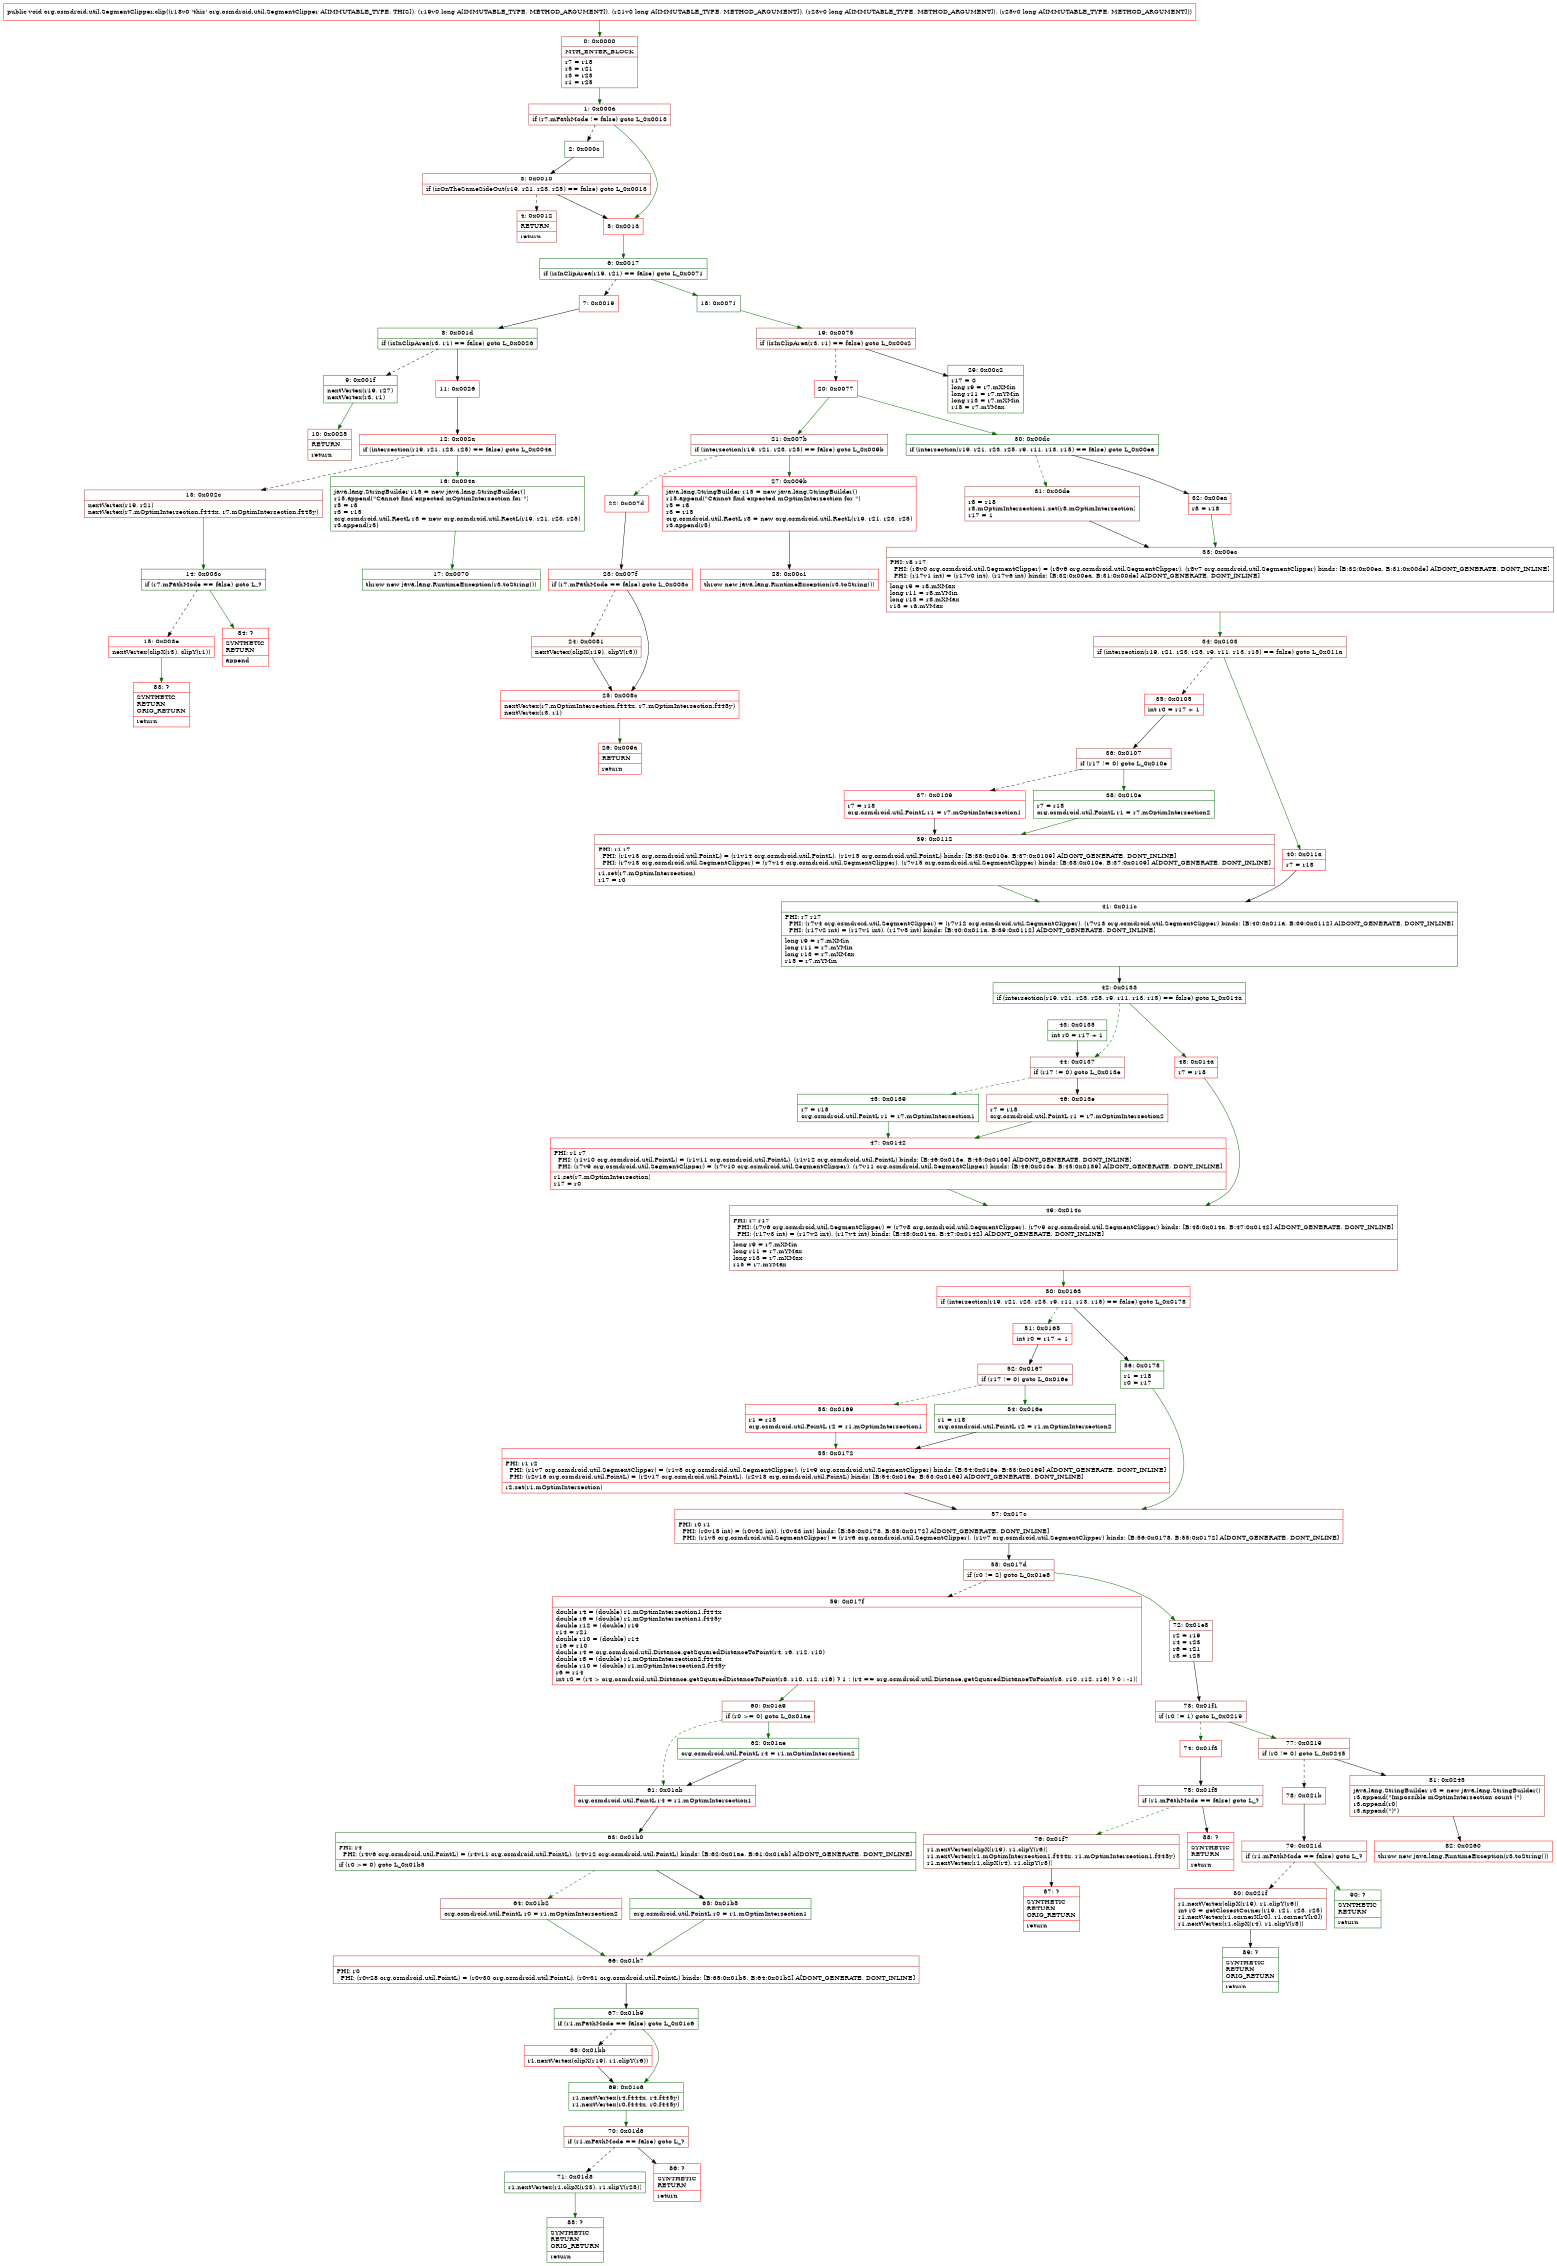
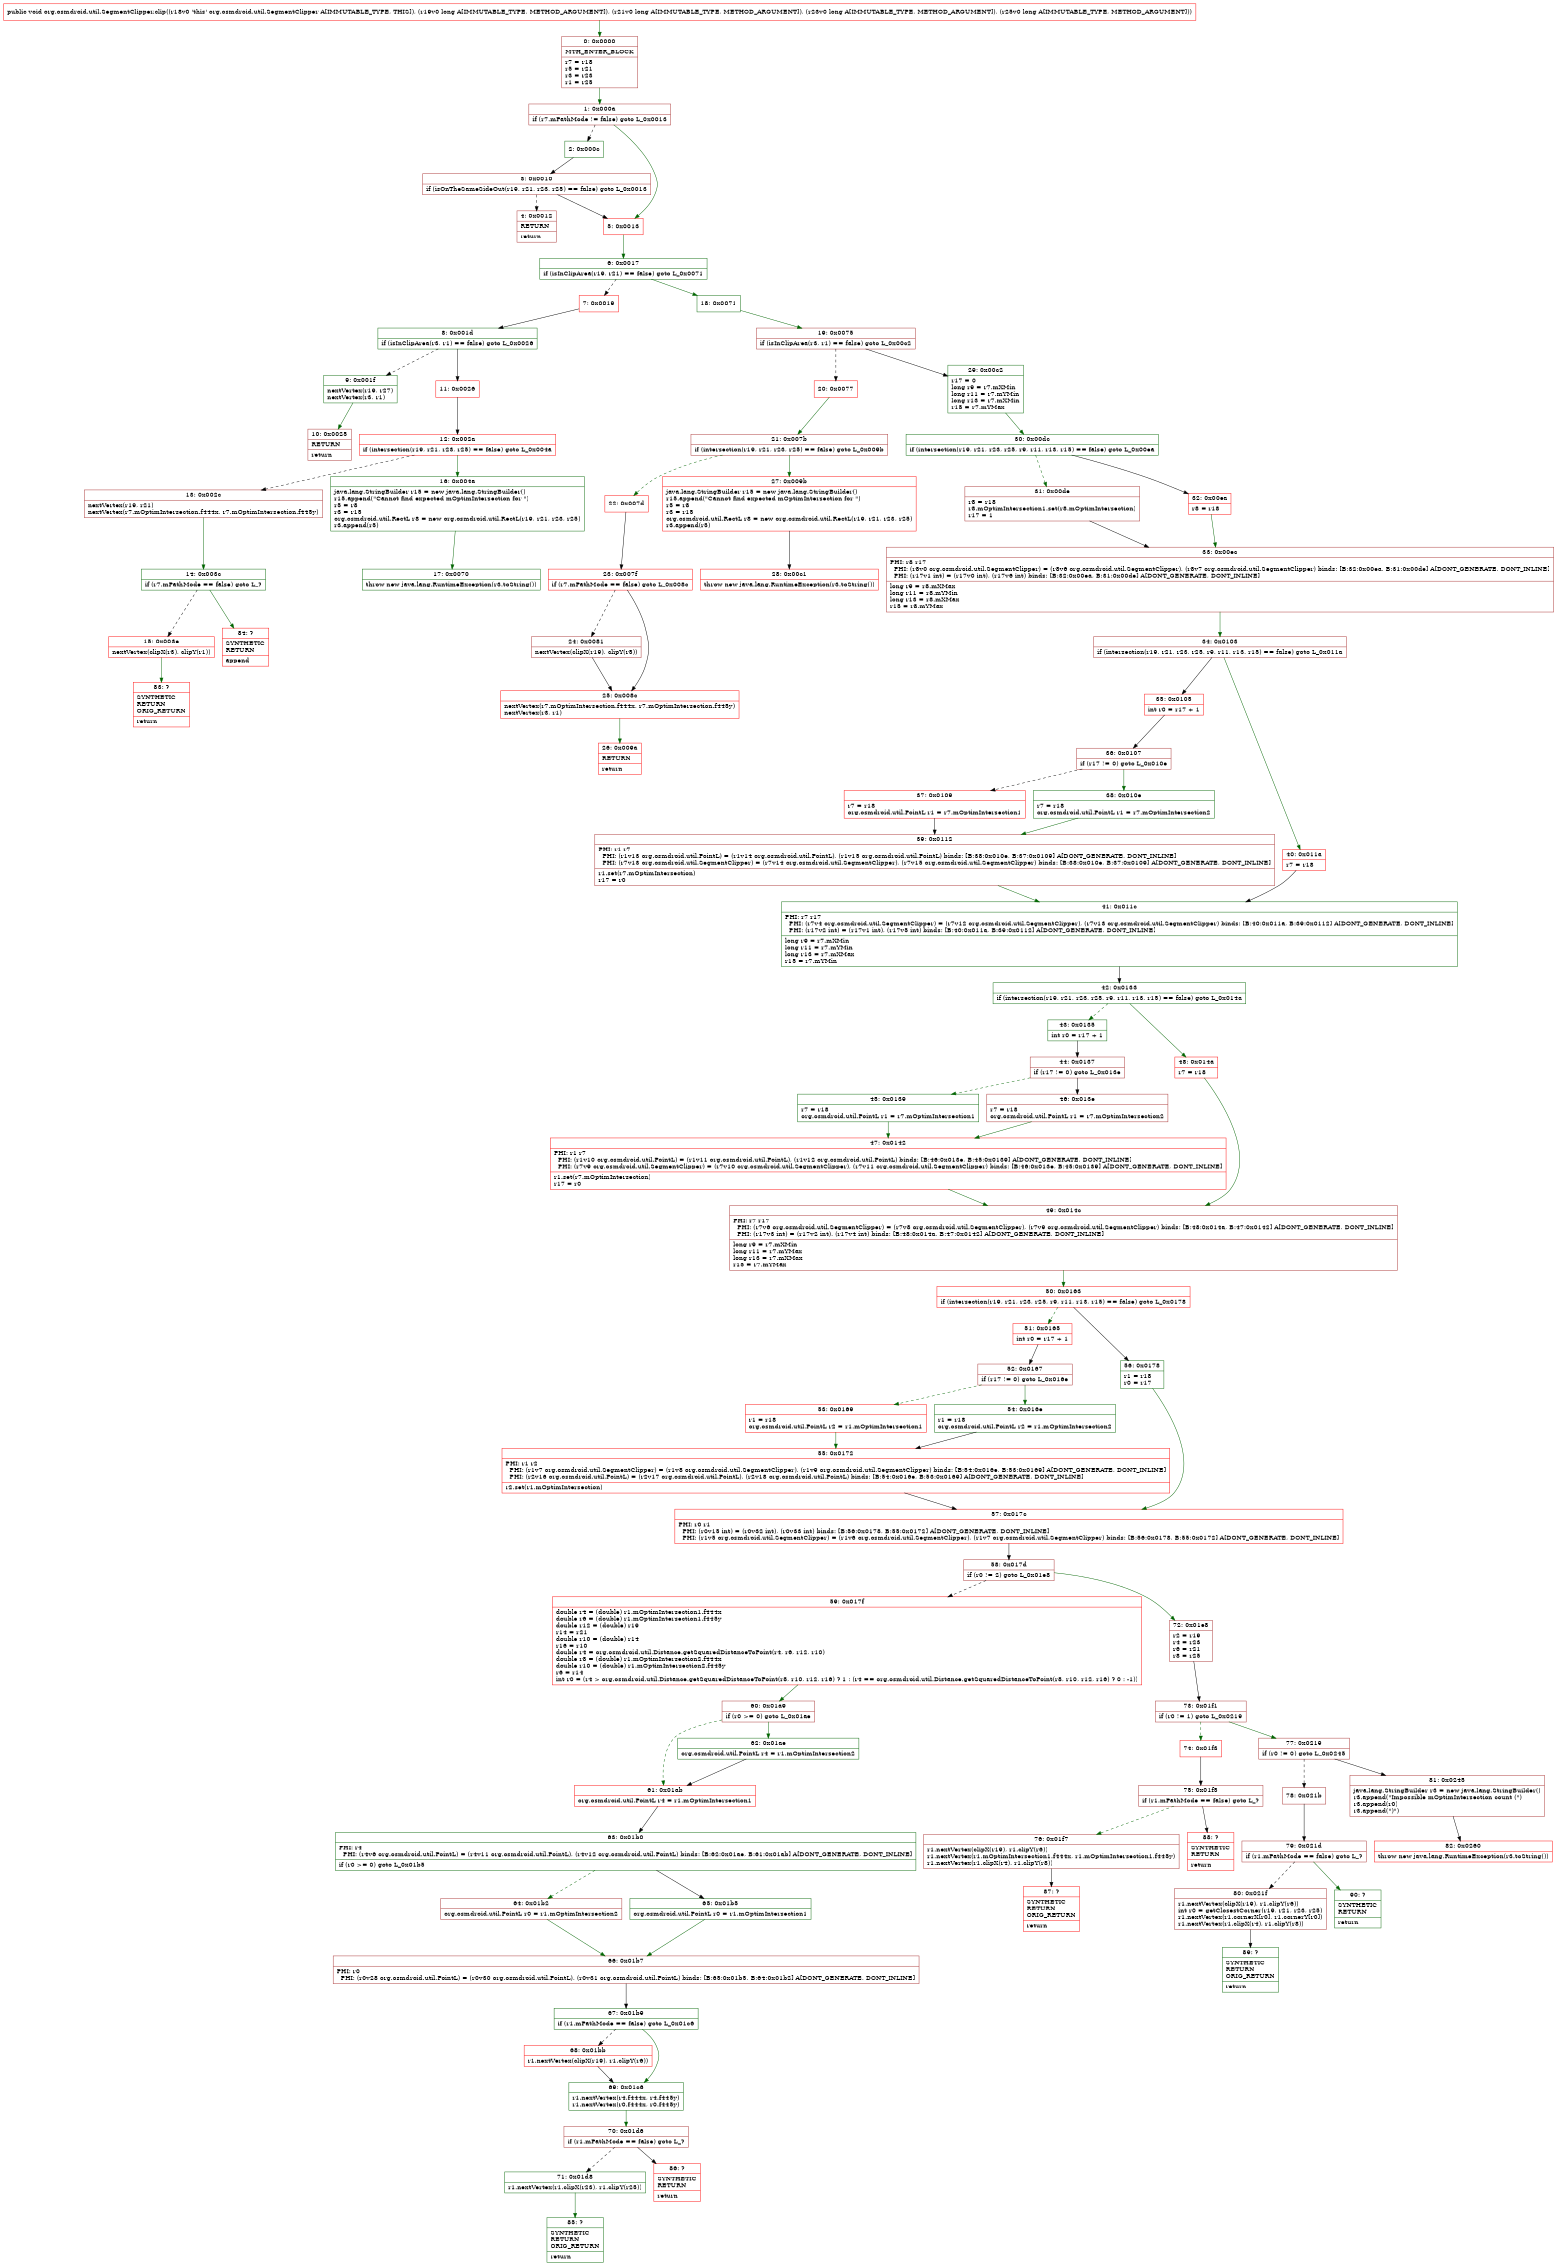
edge "20: 0x0077" -> "30: 0x00dc": now "29: 0x00c2" -> "30: 0x00dc"
edge "34: 0x0103" -> "35: 0x0105": style dashed -> solid
edge "42: 0x0133" -> "44: 0x0137": now "42: 0x0133" -> "43: 0x0135"
